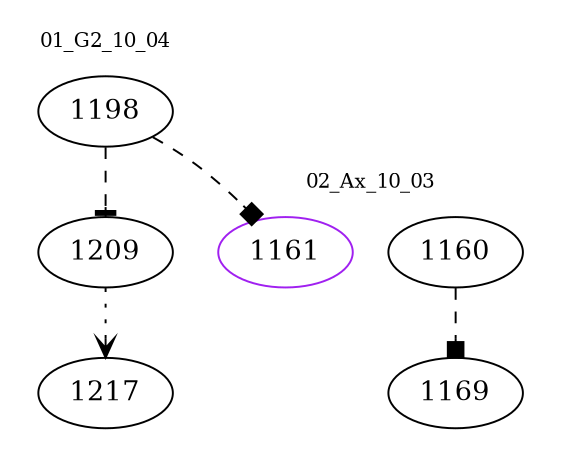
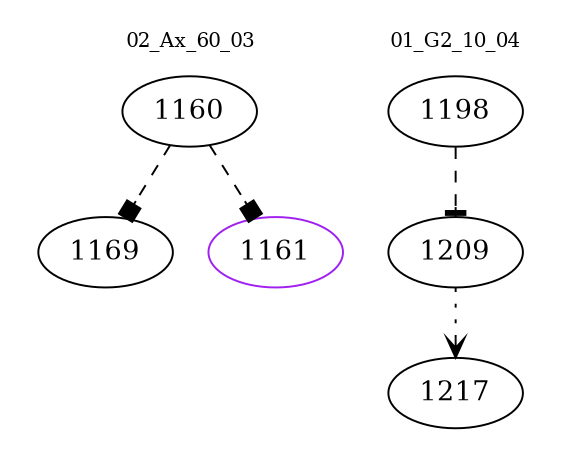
edge "1198" -> "1161": now "1160" -> "1161"
cluster "02_Ax_10_03": label "02_Ax_10_03" -> "02_Ax_60_03"
